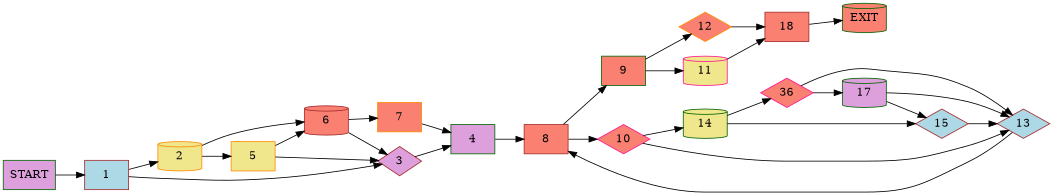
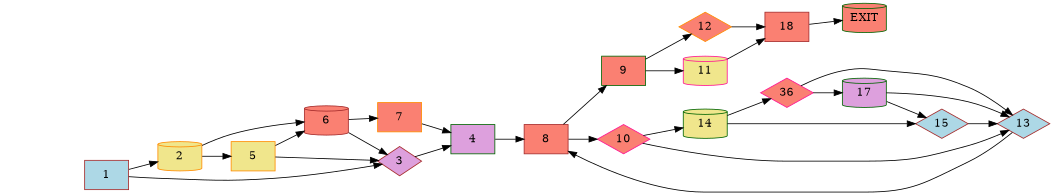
node "START": removed
